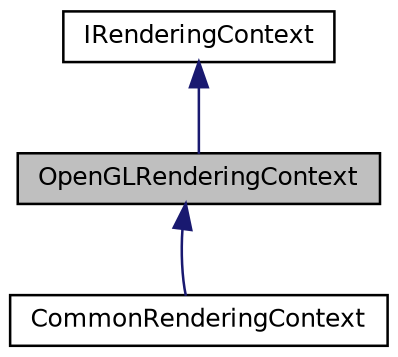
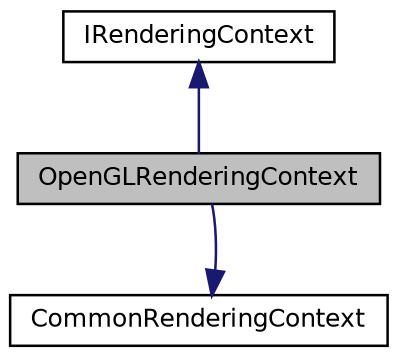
edge "CommonRenderingContext" -> "OpenGLRenderingContext": reversed
